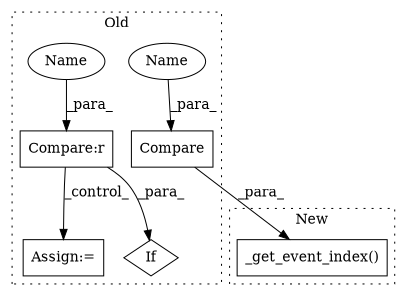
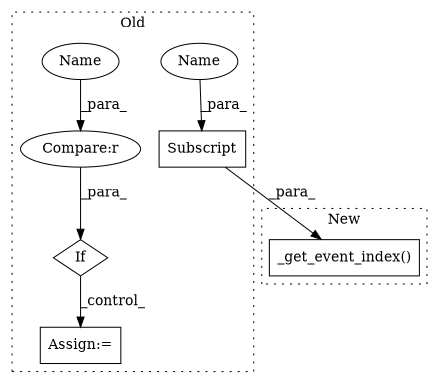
node "Compare:r": shape box -> ellipse
node "Compare": label "Compare" -> "Subscript"
edge "Compare:r" -> "Assign:=": now "If" -> "Assign:="
